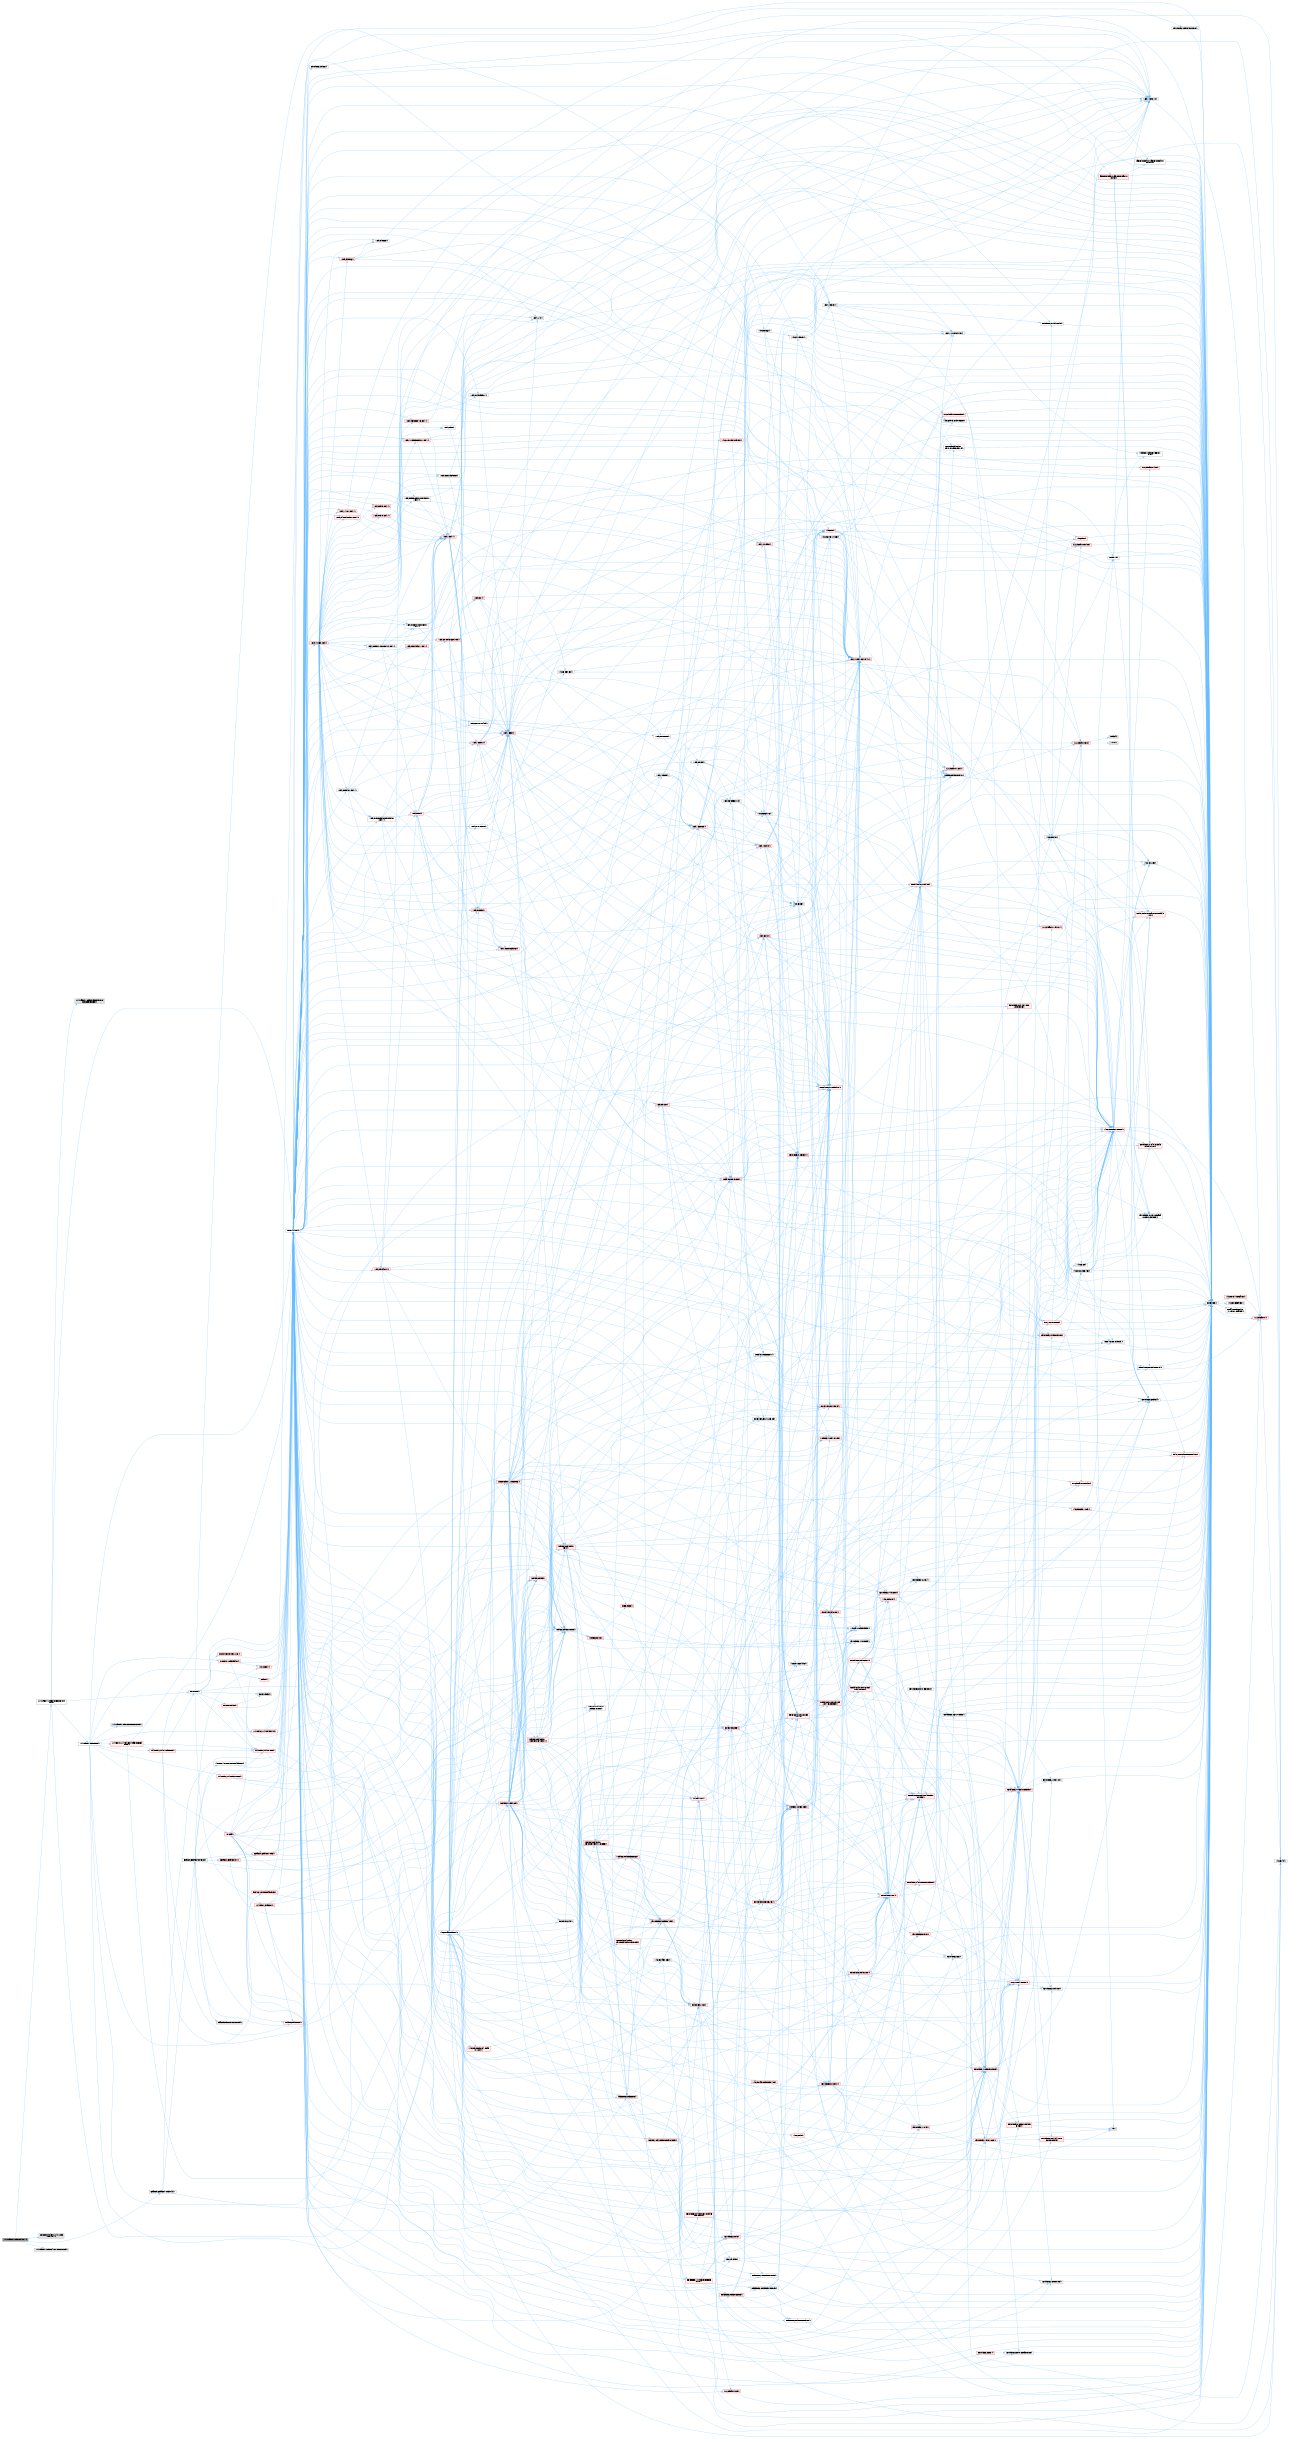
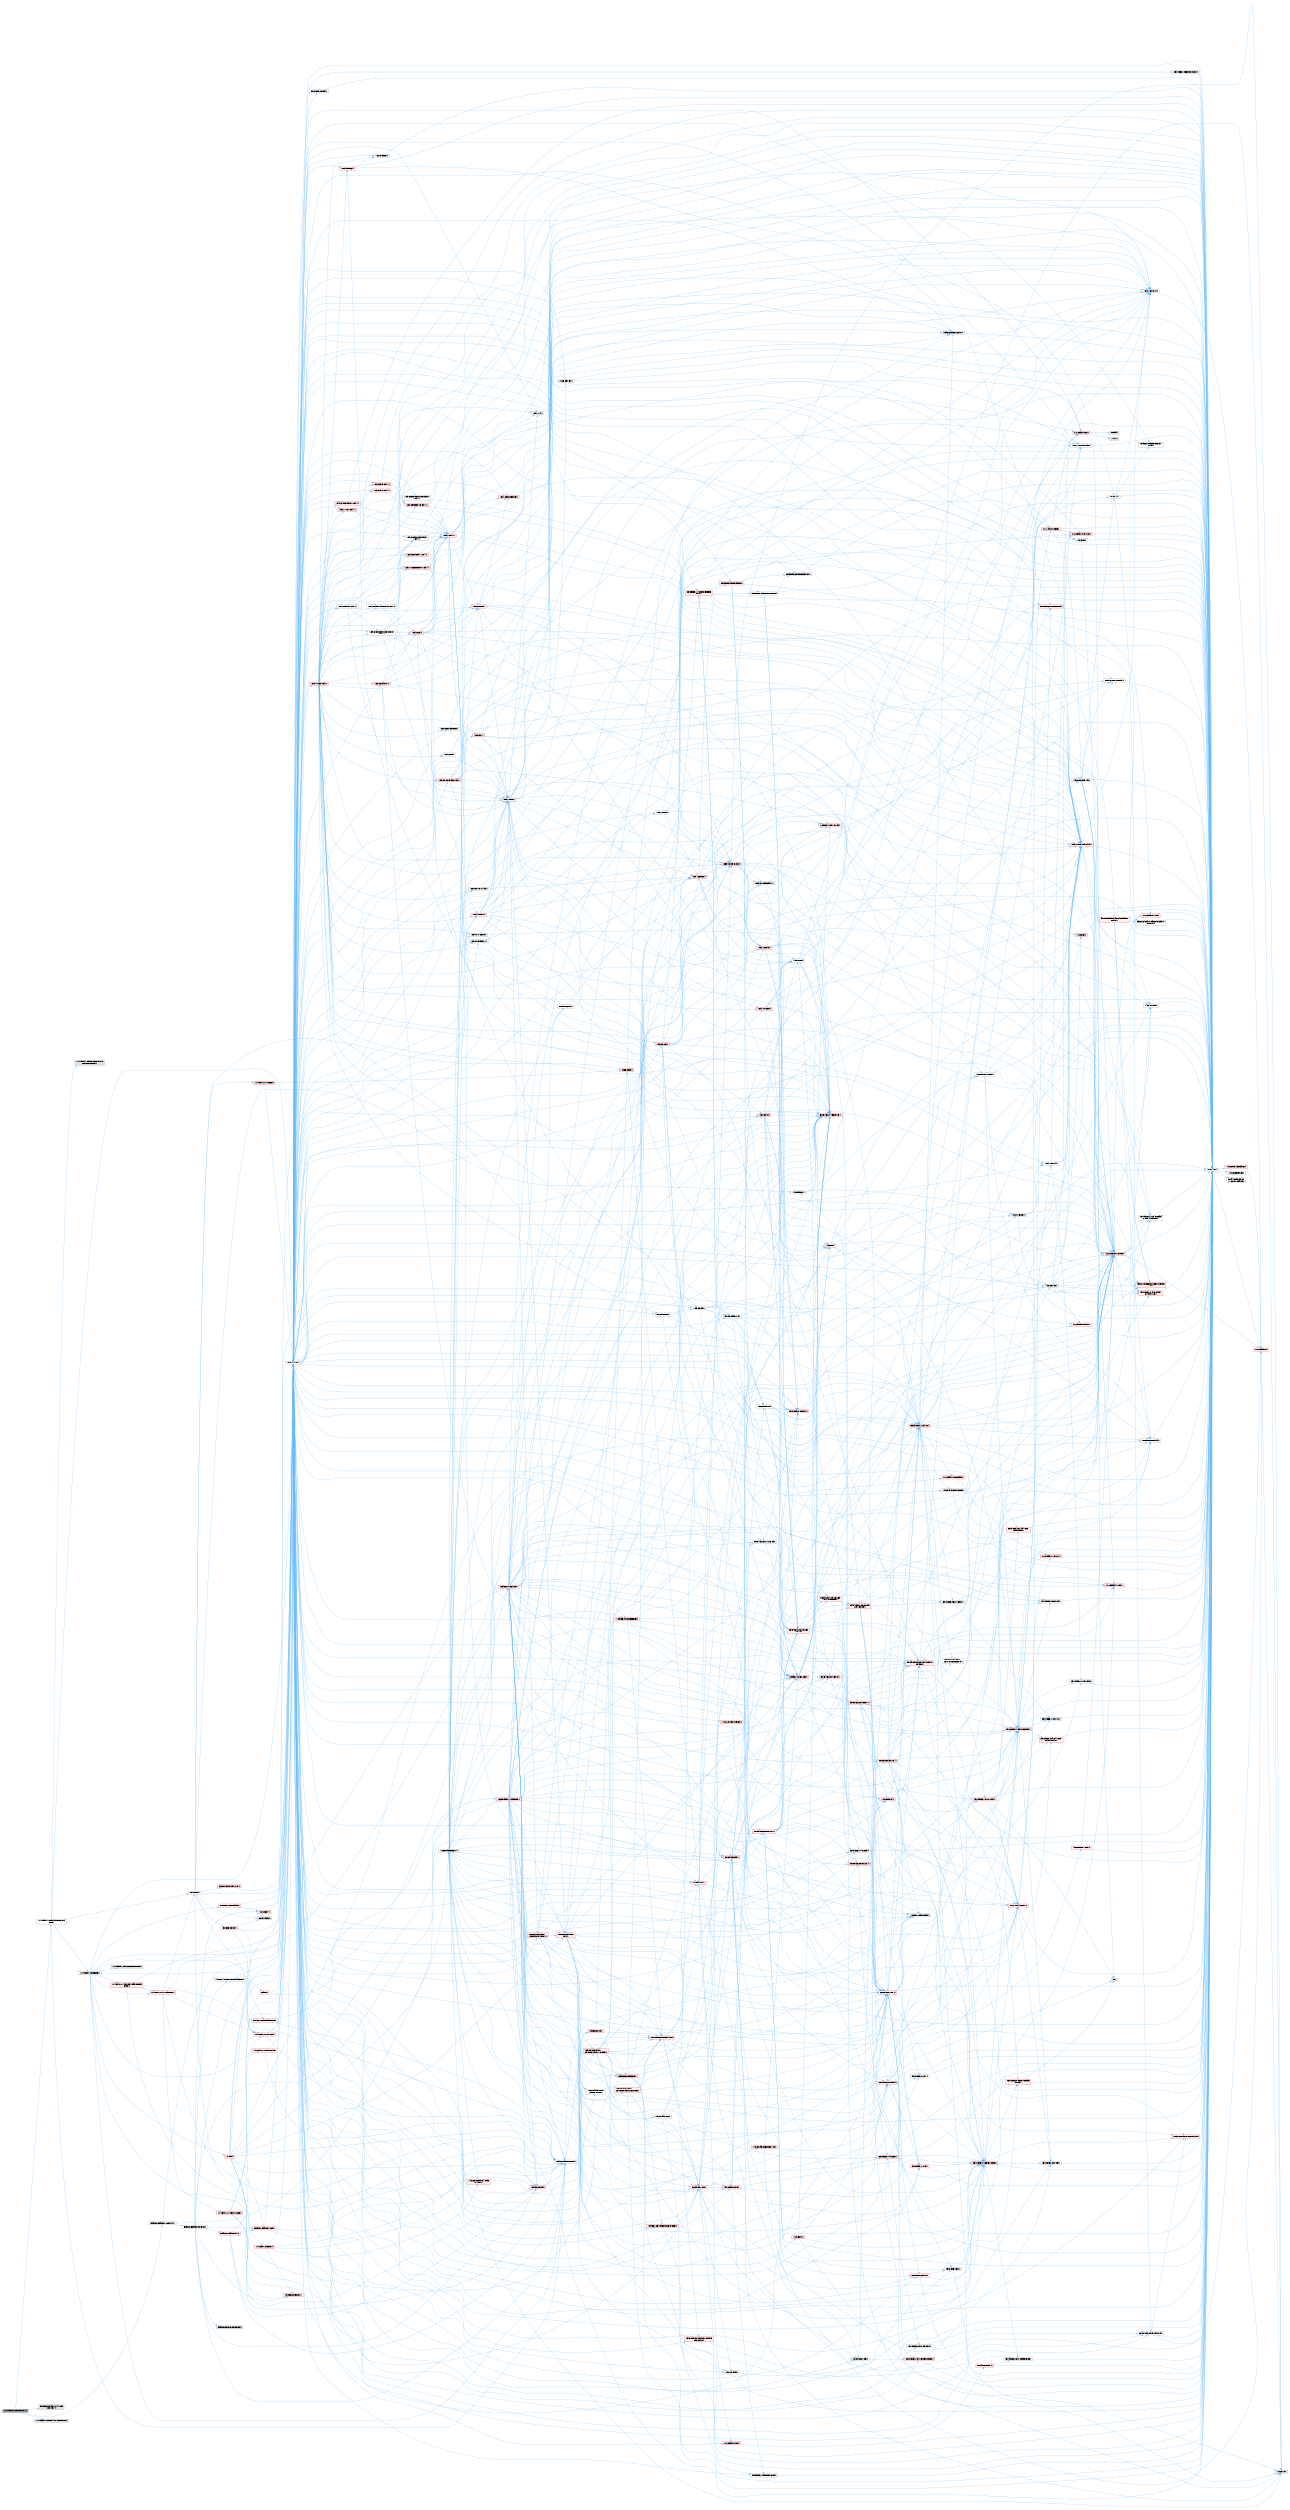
edge "Math/Interval.h" -> "Templates/UnrealTypeTraits.h": reversed
node "Animation/AnimStats.h": added
